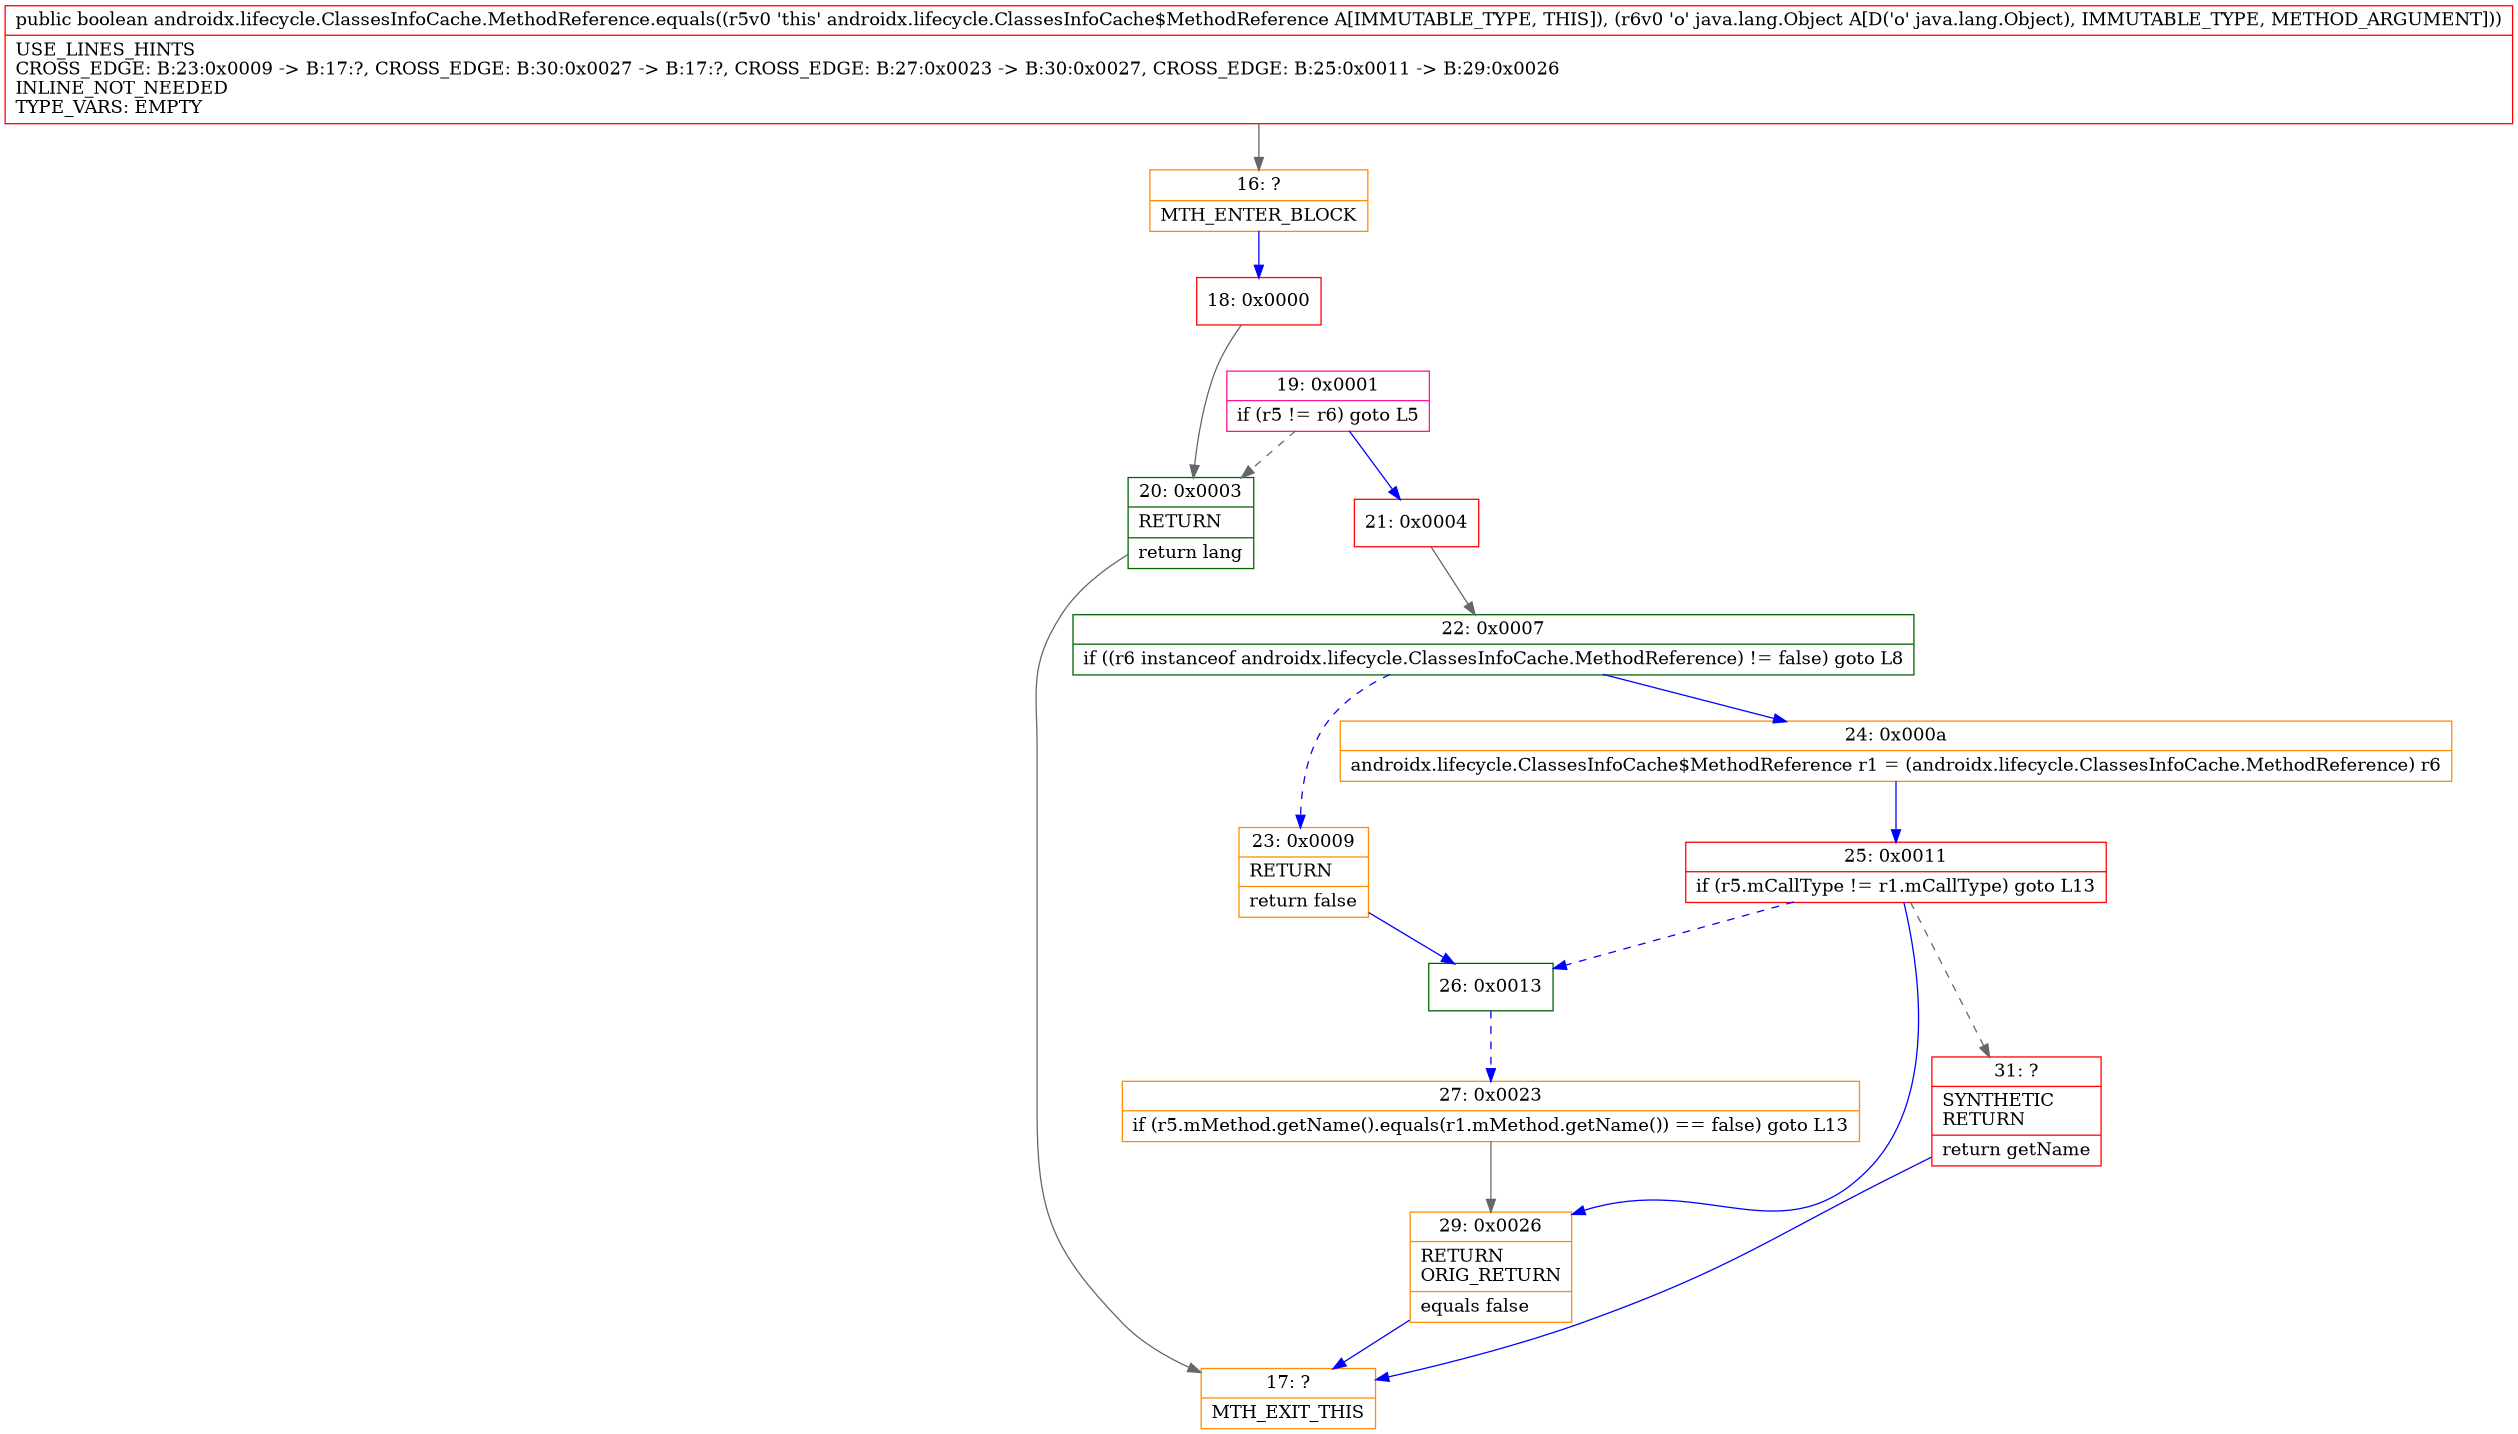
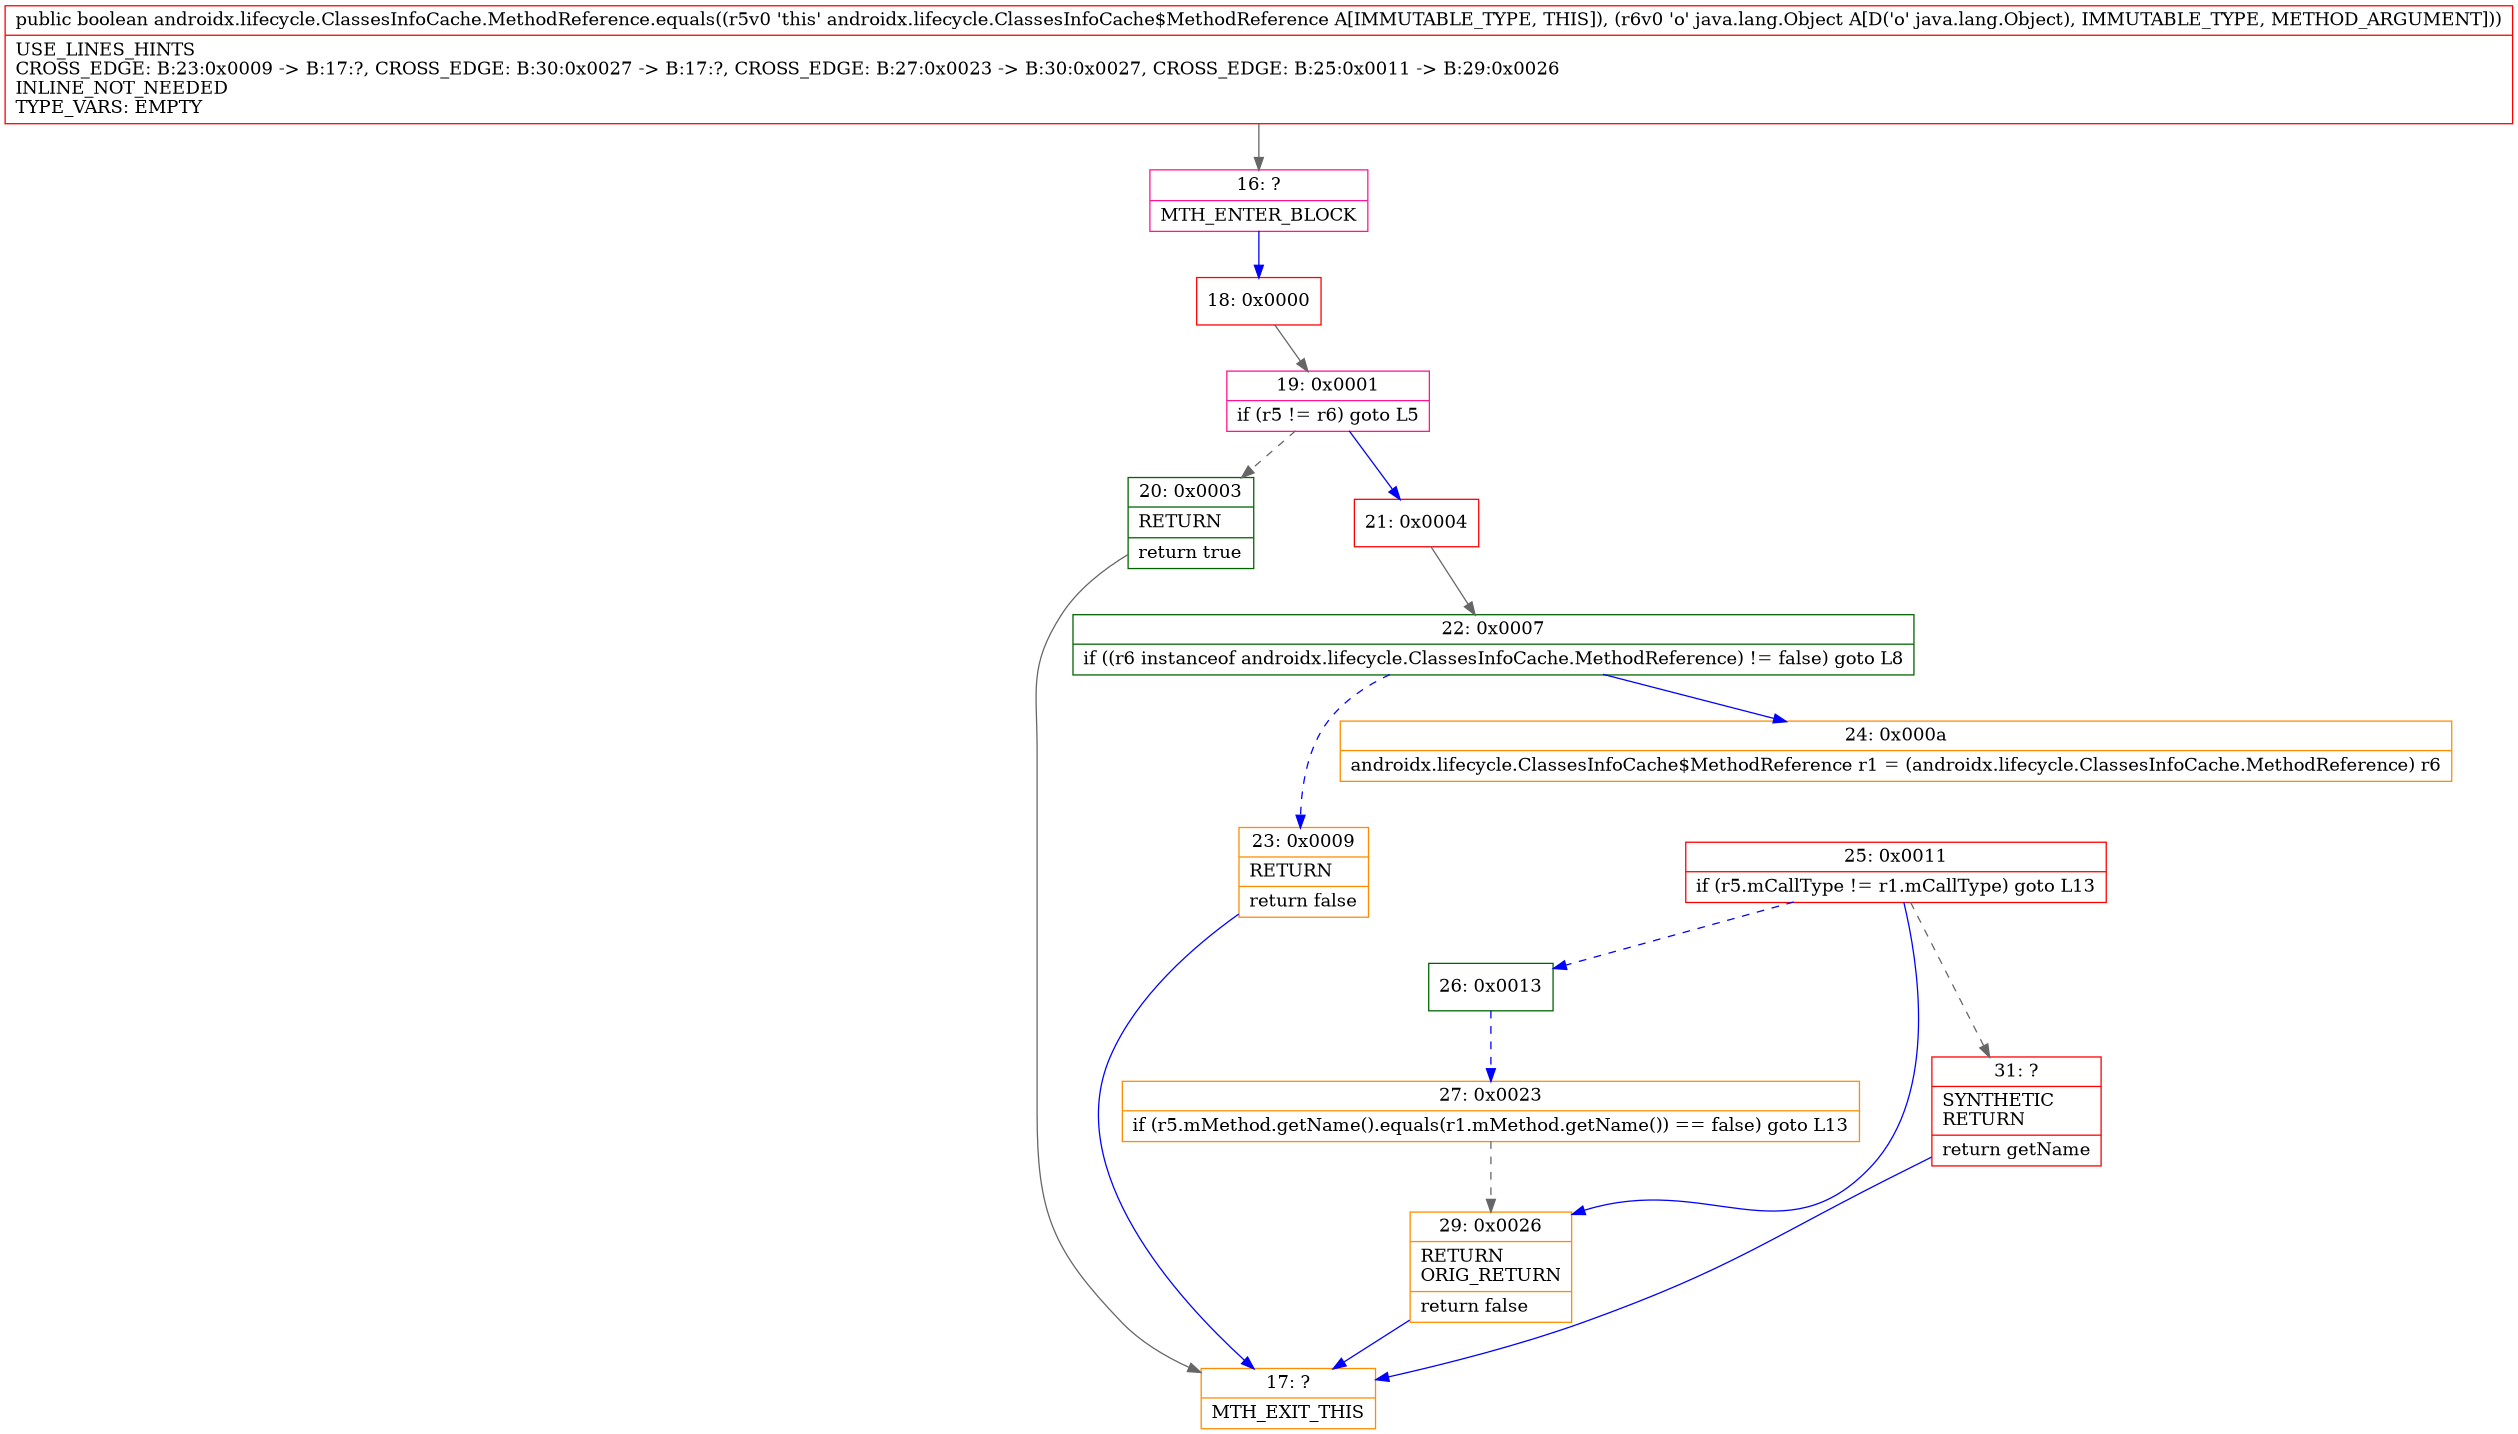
node "16: ?": color darkorange -> deeppink
edge "18: 0x0000" -> "20: 0x0003": now "18: 0x0000" -> "19: 0x0001"
node "20: 0x0003": text "return lang" -> "return true"
edge "24: 0x000a" -> "25: 0x0011": removed
edge "23: 0x0009" -> "26: 0x0013": now "23: 0x0009" -> "17: ?"
edge "27: 0x0023" -> "29: 0x0026": style solid -> dashed
node "29: 0x0026": text "equals false" -> "return false"
